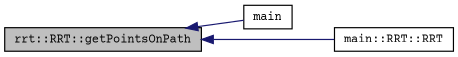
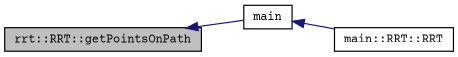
edge "main::RRT::RRT" -> "rrt::RRT::getPointsOnPath": now "main::RRT::RRT" -> "main"
